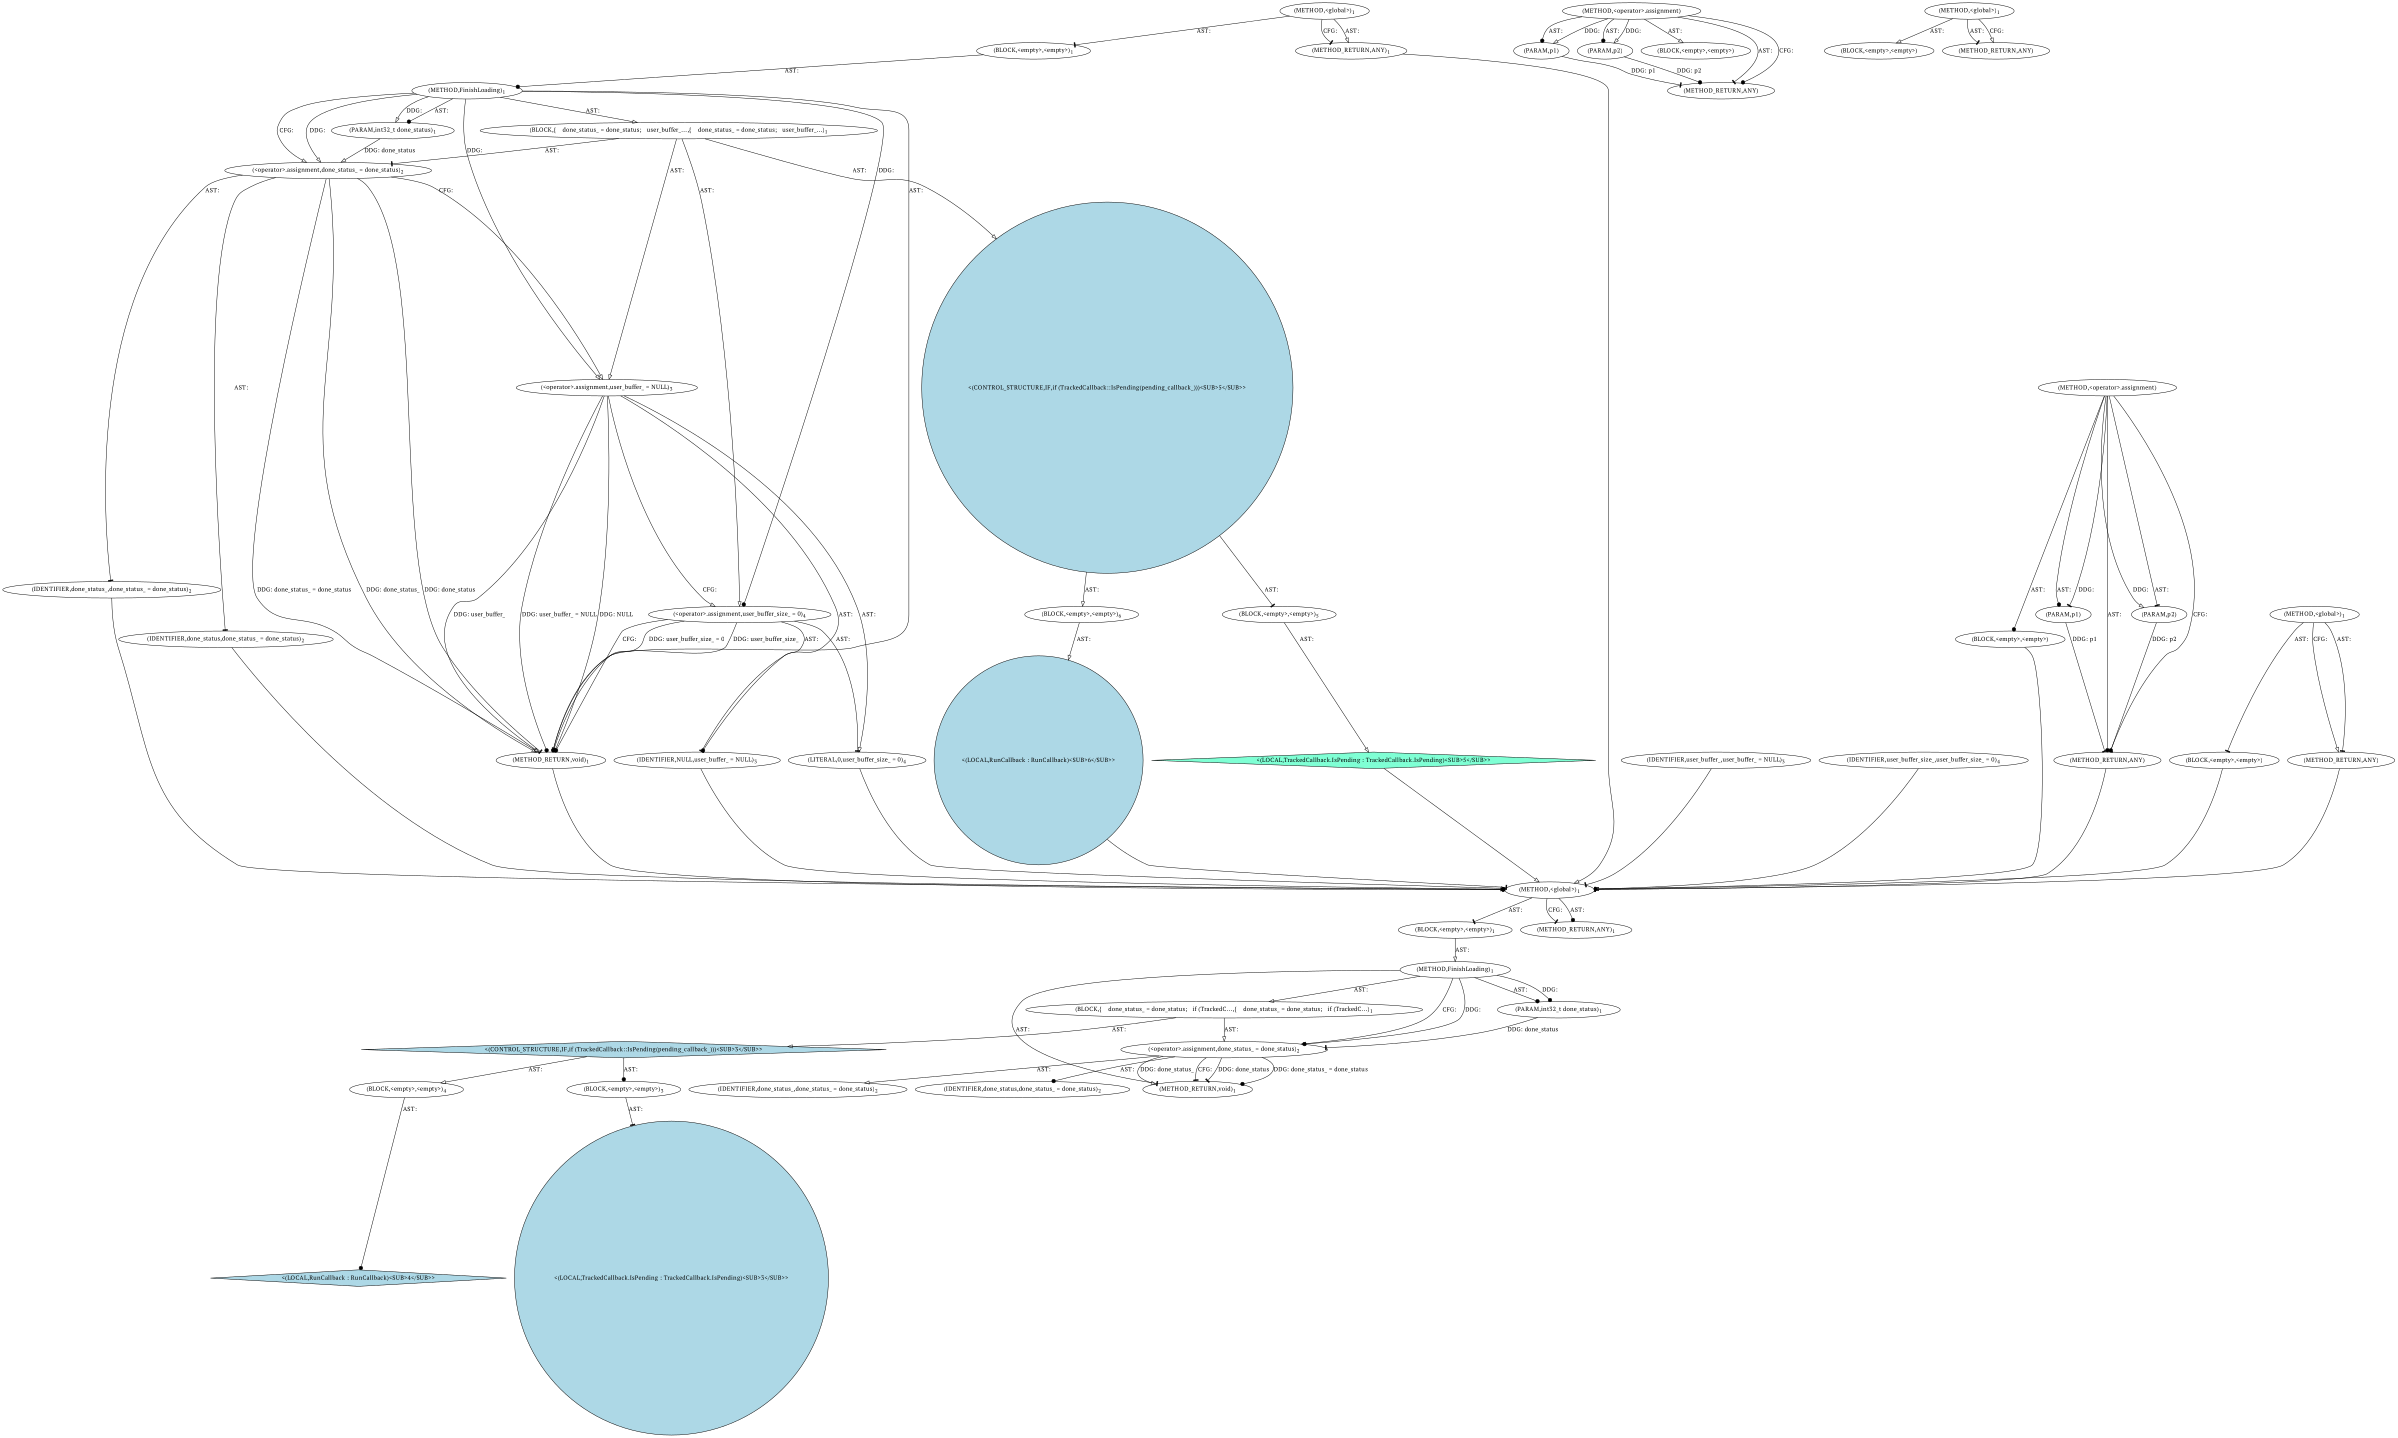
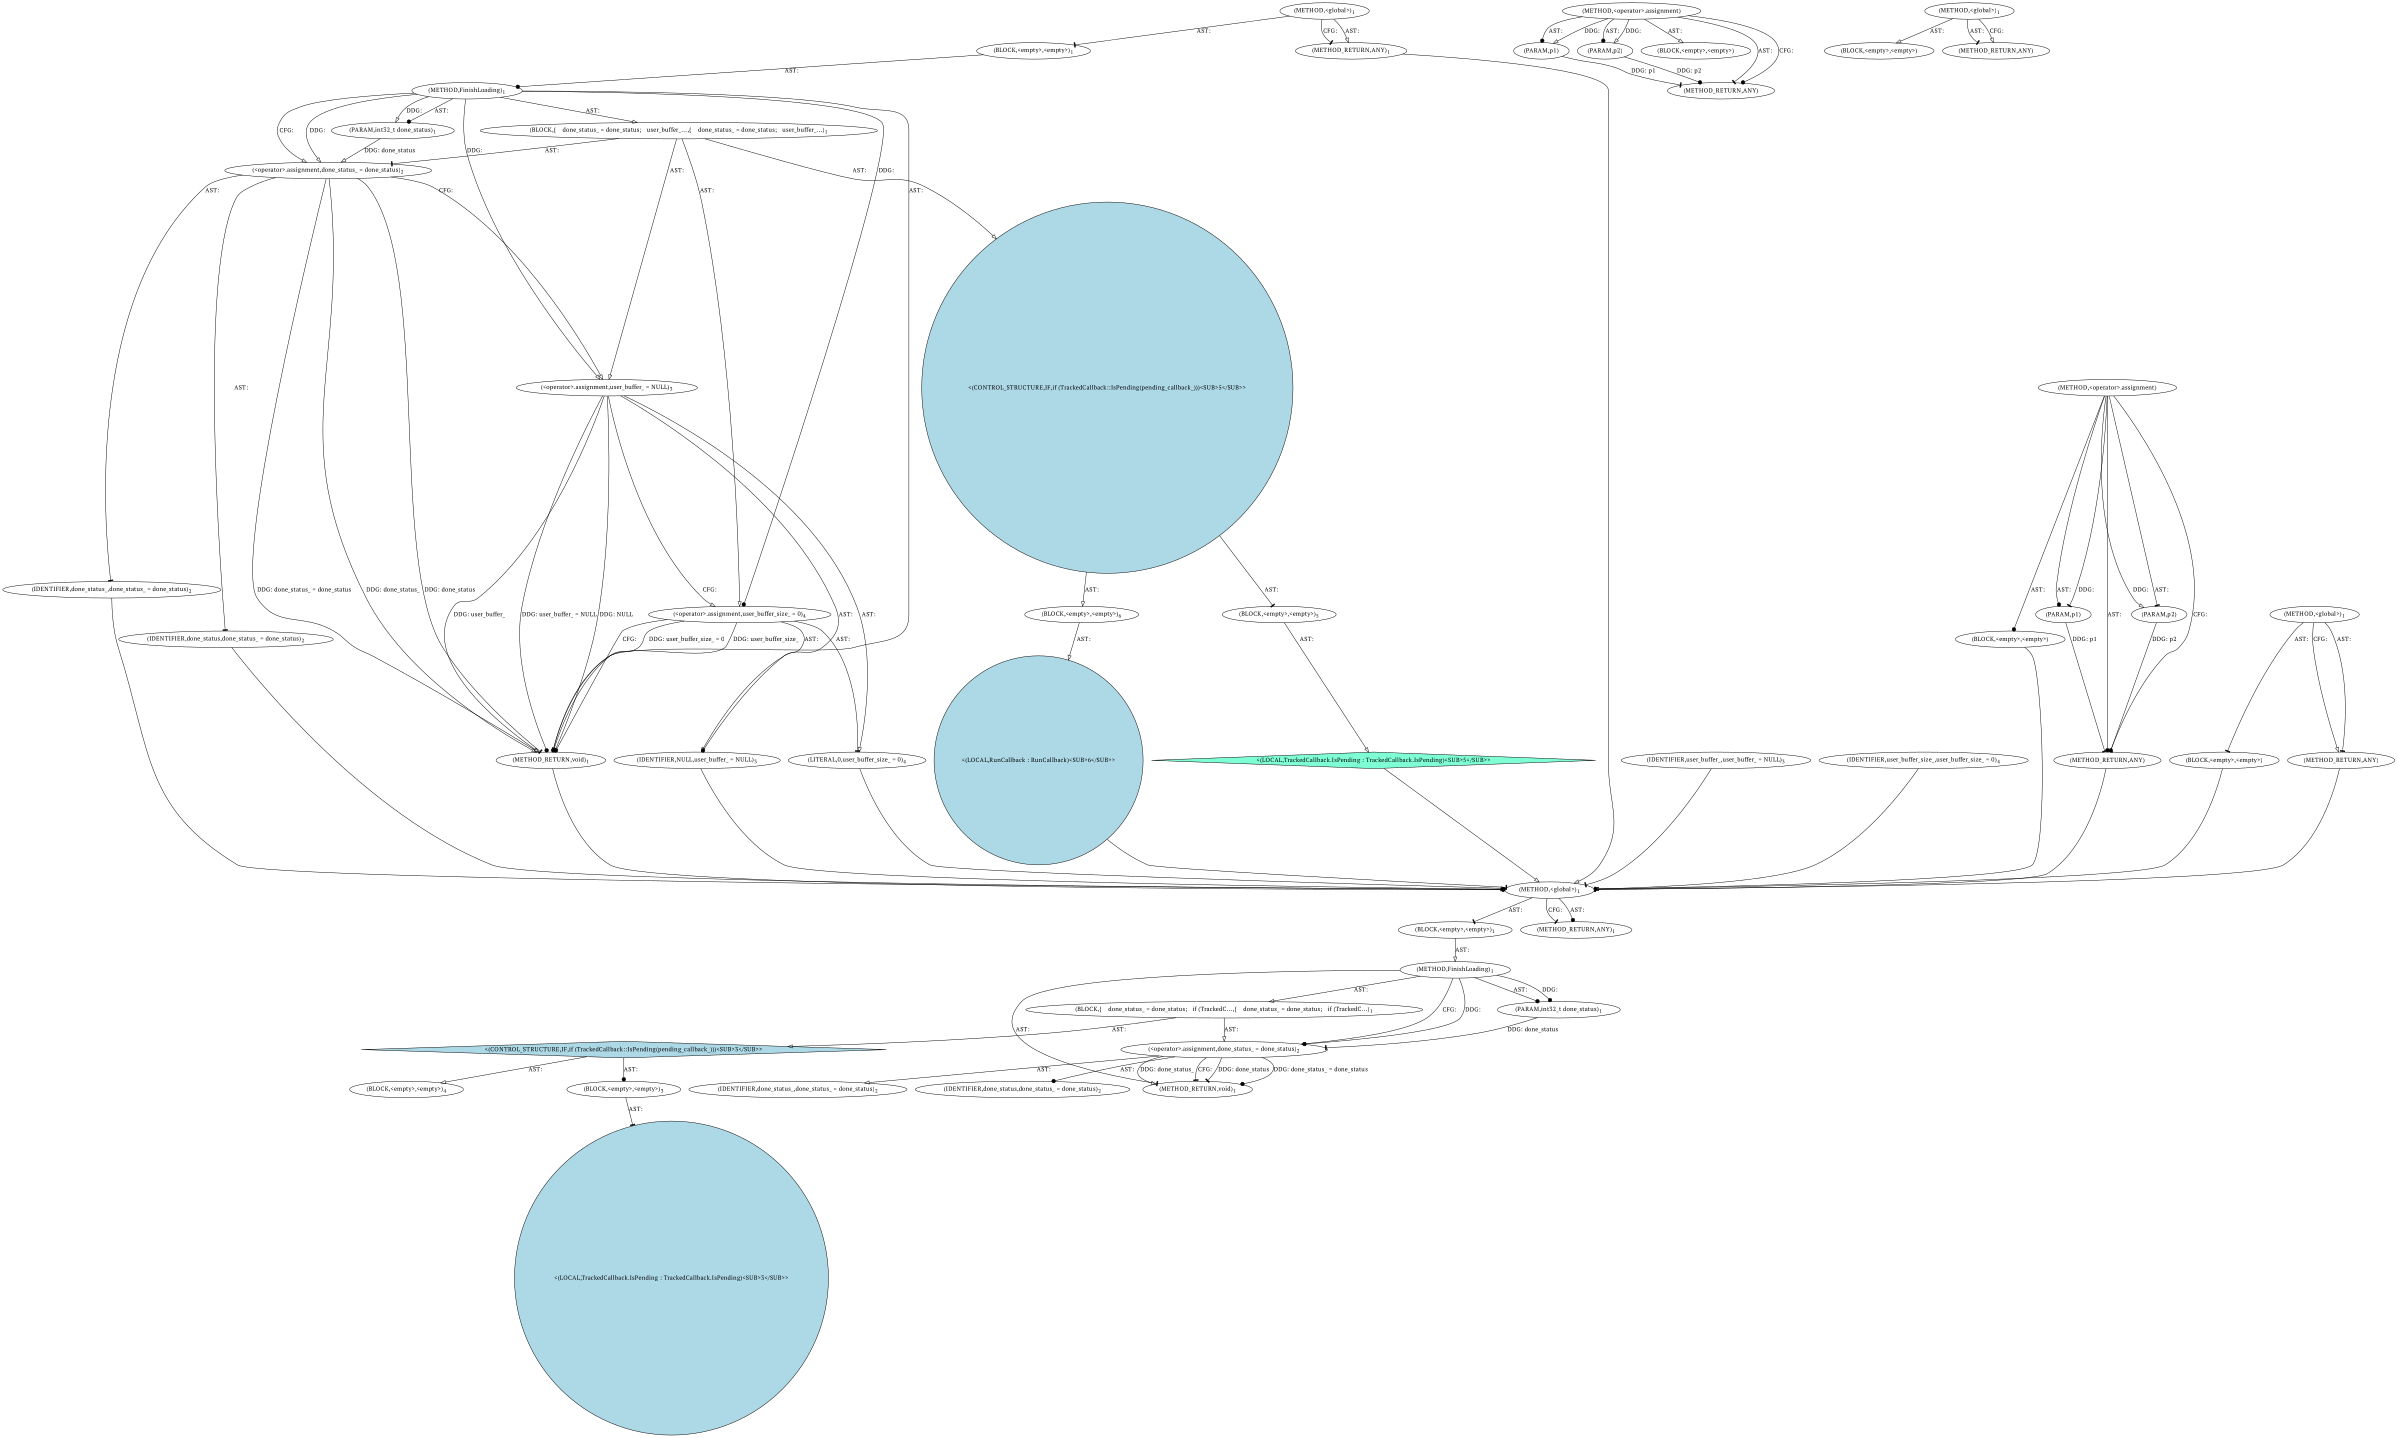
edge "(<operator>.assignment,user_buffer_ = NULL)" -> "(IDENTIFIER,NULL,user_buffer_ = NULL)": arrowhead tee -> onormal
node "<(LOCAL,RunCallback : RunCallback)<SUB>4</SUB>>": removed
